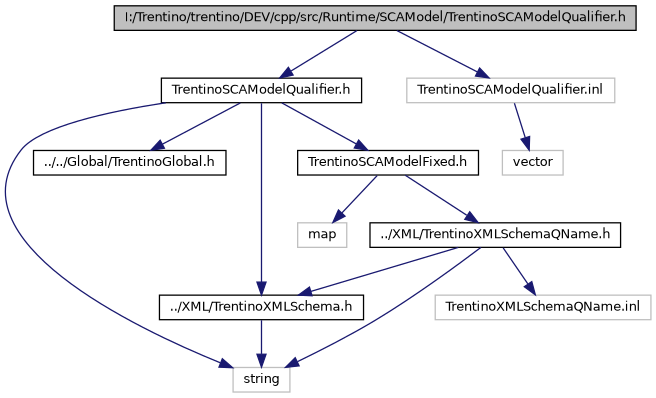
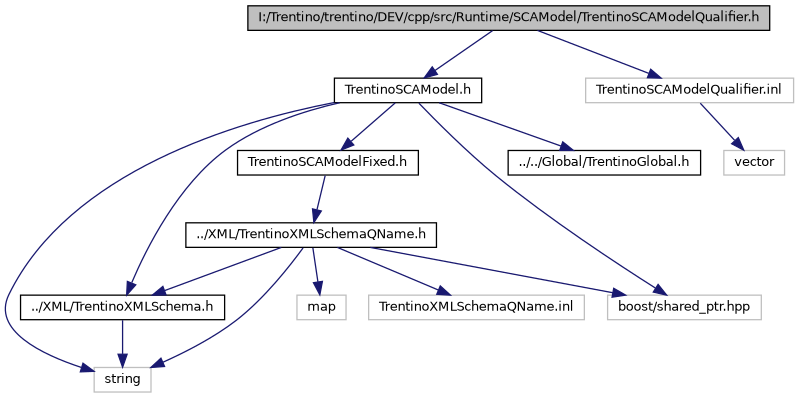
node "TrentinoSCAModelQualifier.h": label "TrentinoSCAModelQualifier.h" -> "TrentinoSCAModel.h"
edge "TrentinoSCAModelFixed.h" -> "map": now "../XML/TrentinoXMLSchemaQName.h" -> "map"
node "boost/shared_ptr.hpp": added
